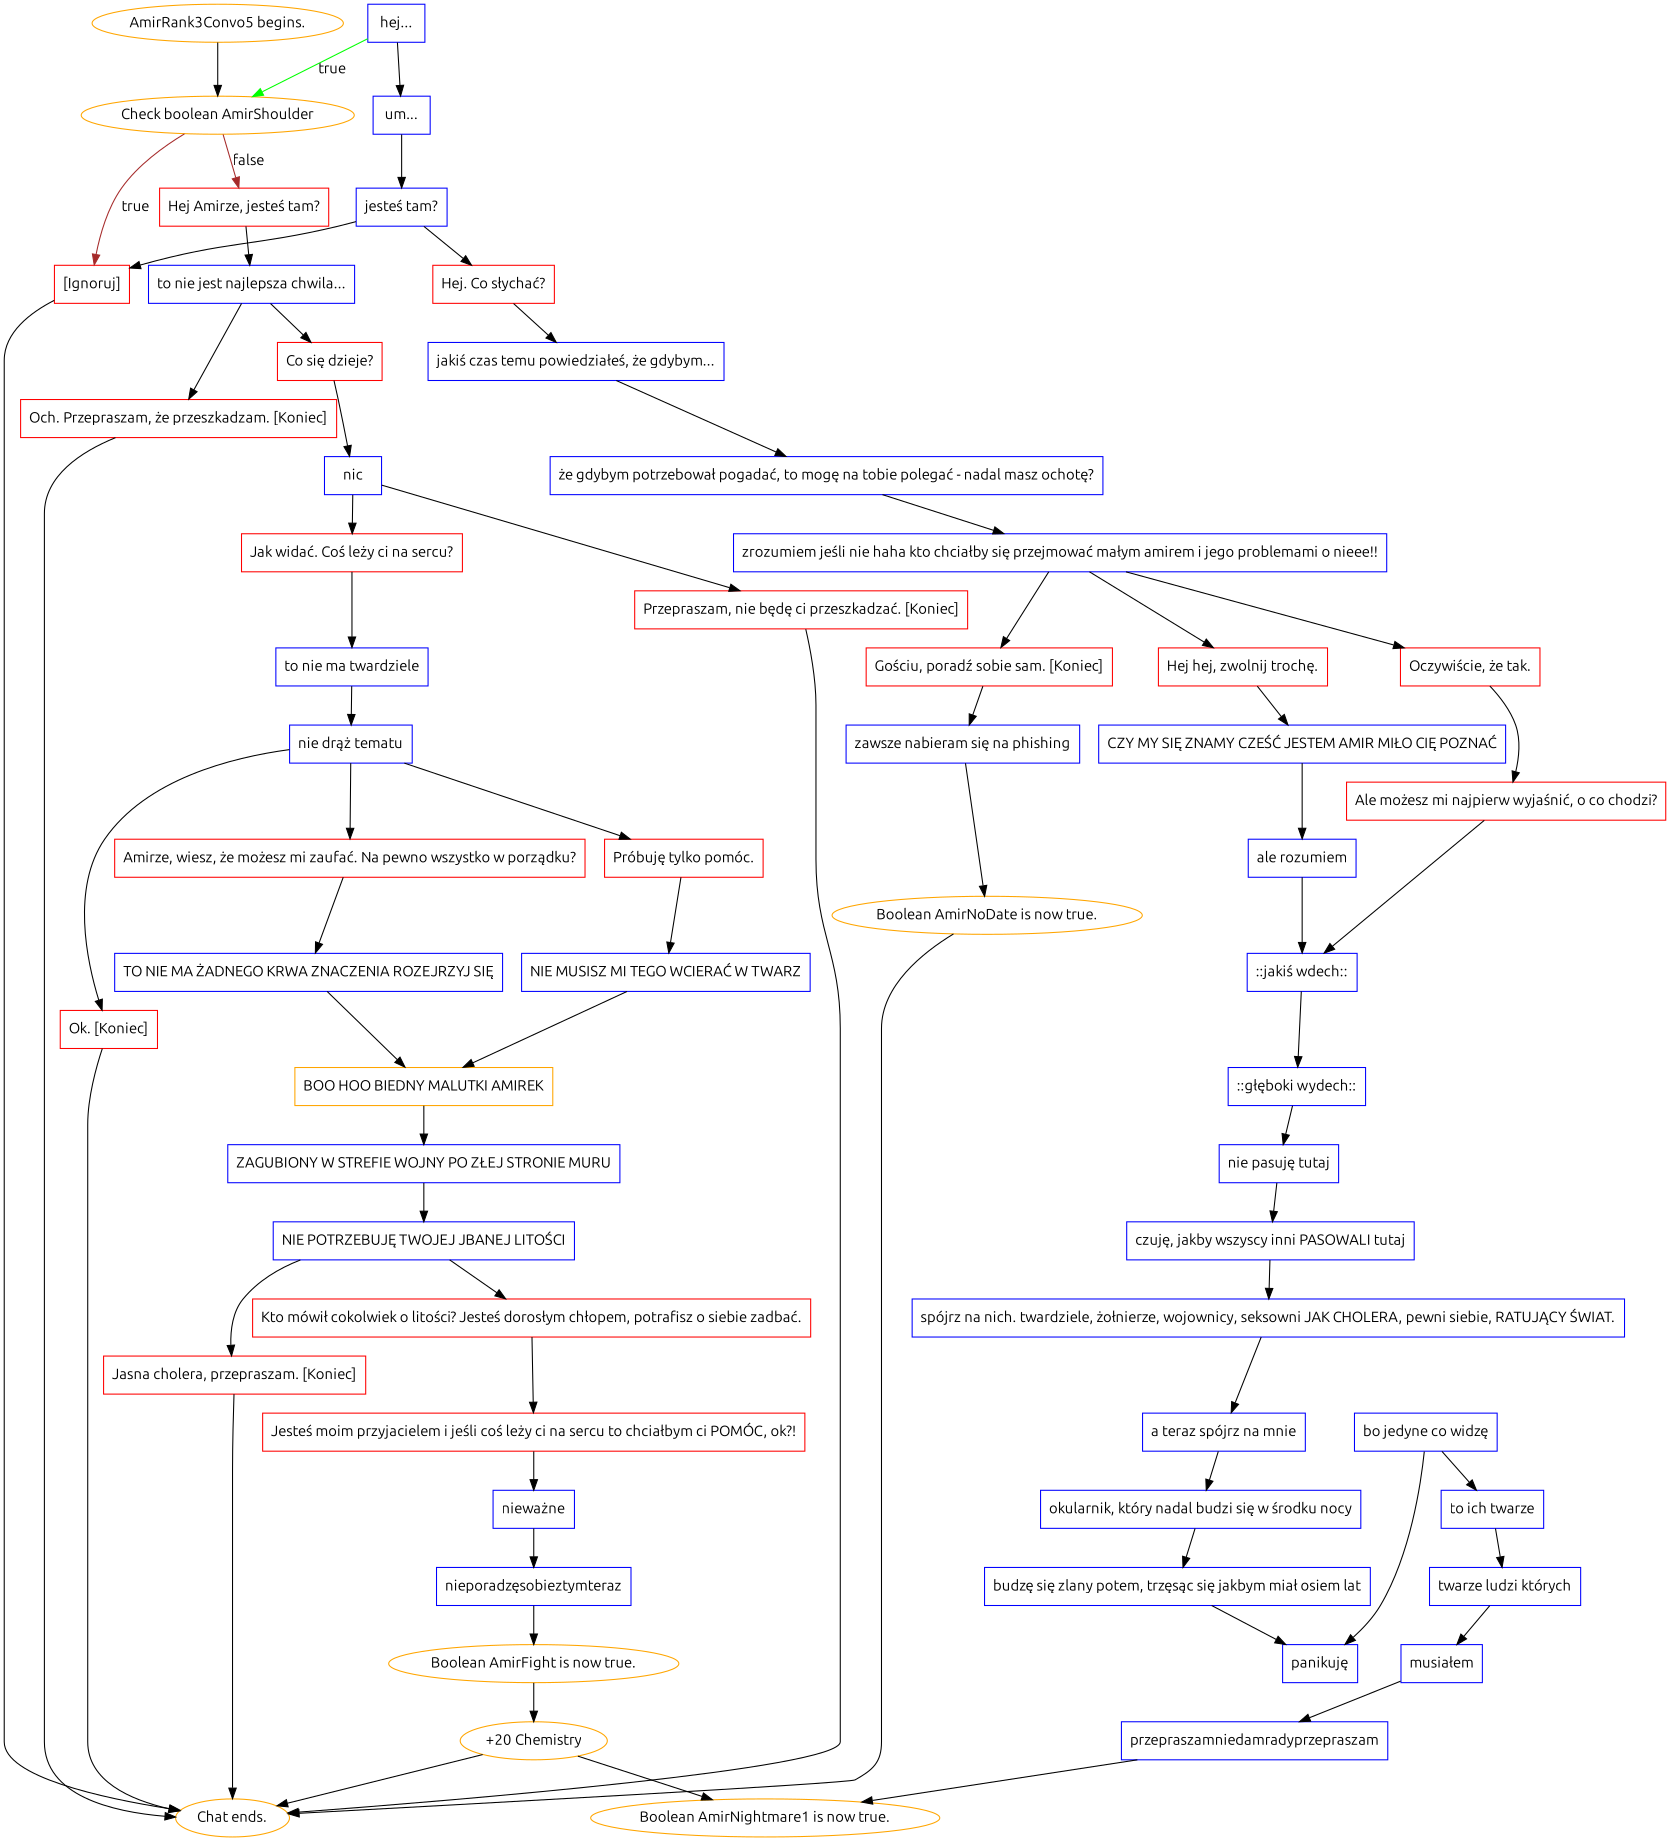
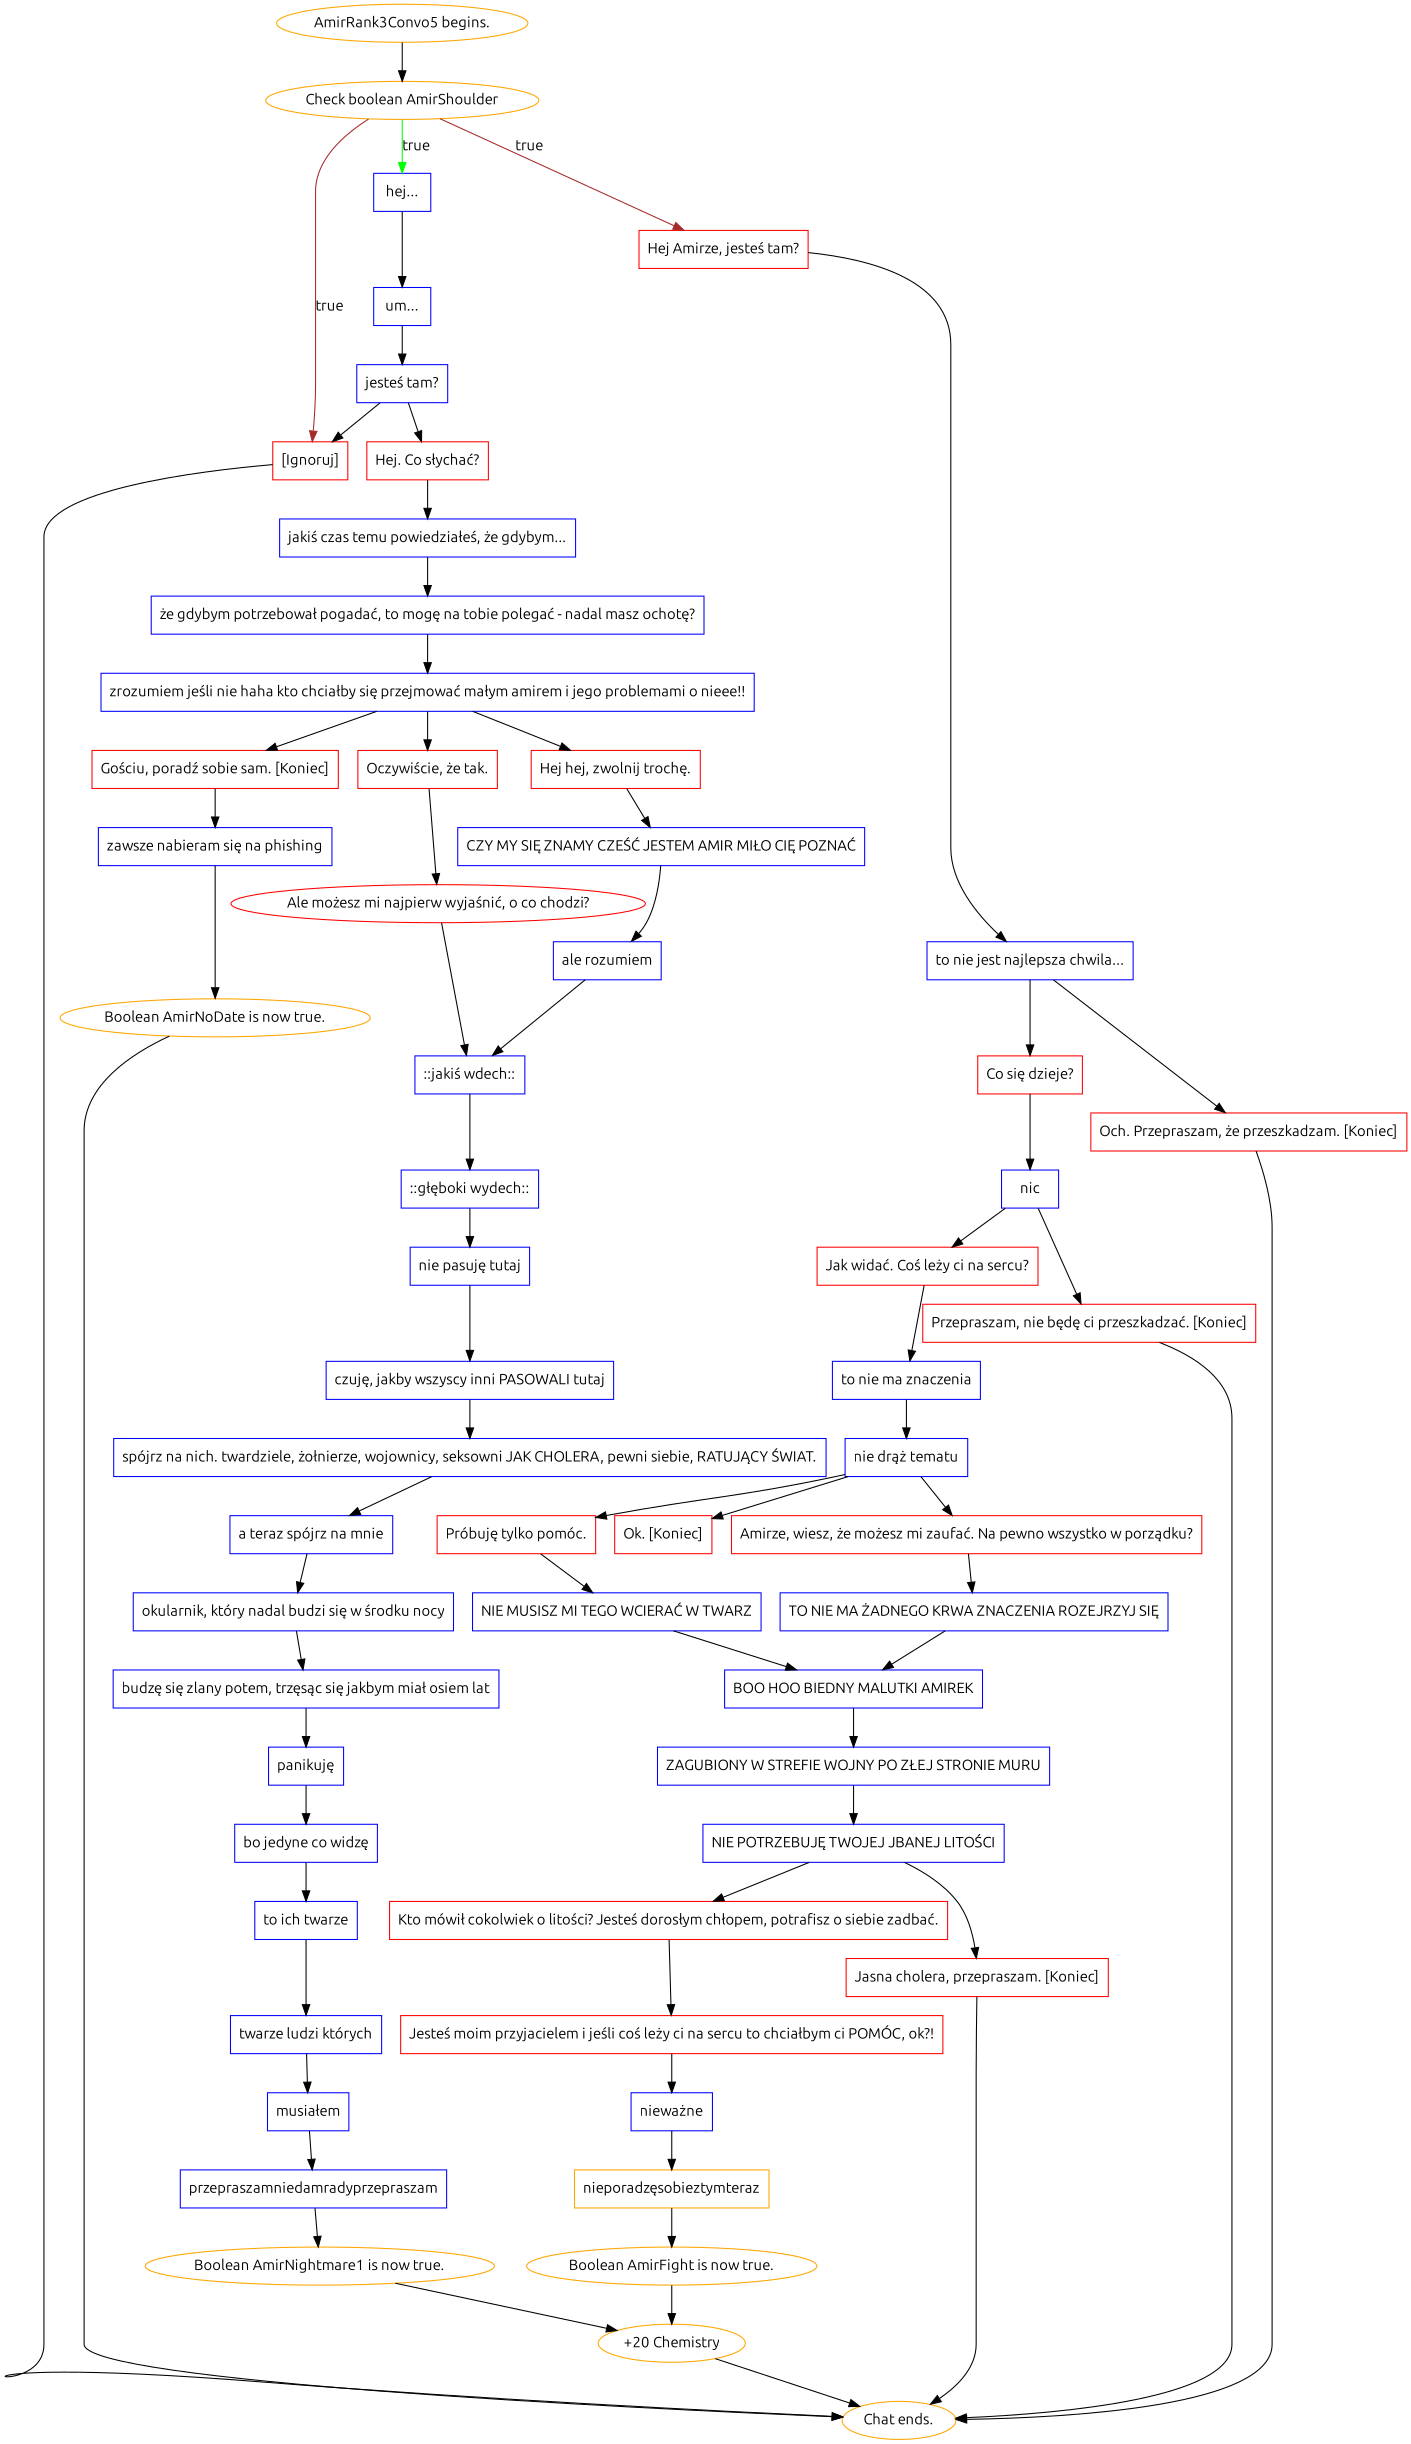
edge "hej..." -> "Check boolean AmirShoulder": reversed
edge "Check boolean AmirShoulder" -> "Hej Amirze, jesteś tam?": label "false" -> "true"
node "to nie ma twardziele": label "to nie ma twardziele" -> "to nie ma znaczenia"
node "Ale możesz mi najpierw wyjaśnić, o co chodzi?": shape box -> ellipse
node "BOO HOO BIEDNY MALUTKI AMIREK": color orange -> blue
edge "Ok. [Koniec]" -> "Chat ends.": removed
edge "bo jedyne co widzę" -> "panikuję": reversed
node "nieporadzęsobieztymteraz": color blue -> orange
edge "+20 Chemistry" -> "Boolean AmirNightmare1 is now true.": reversed
